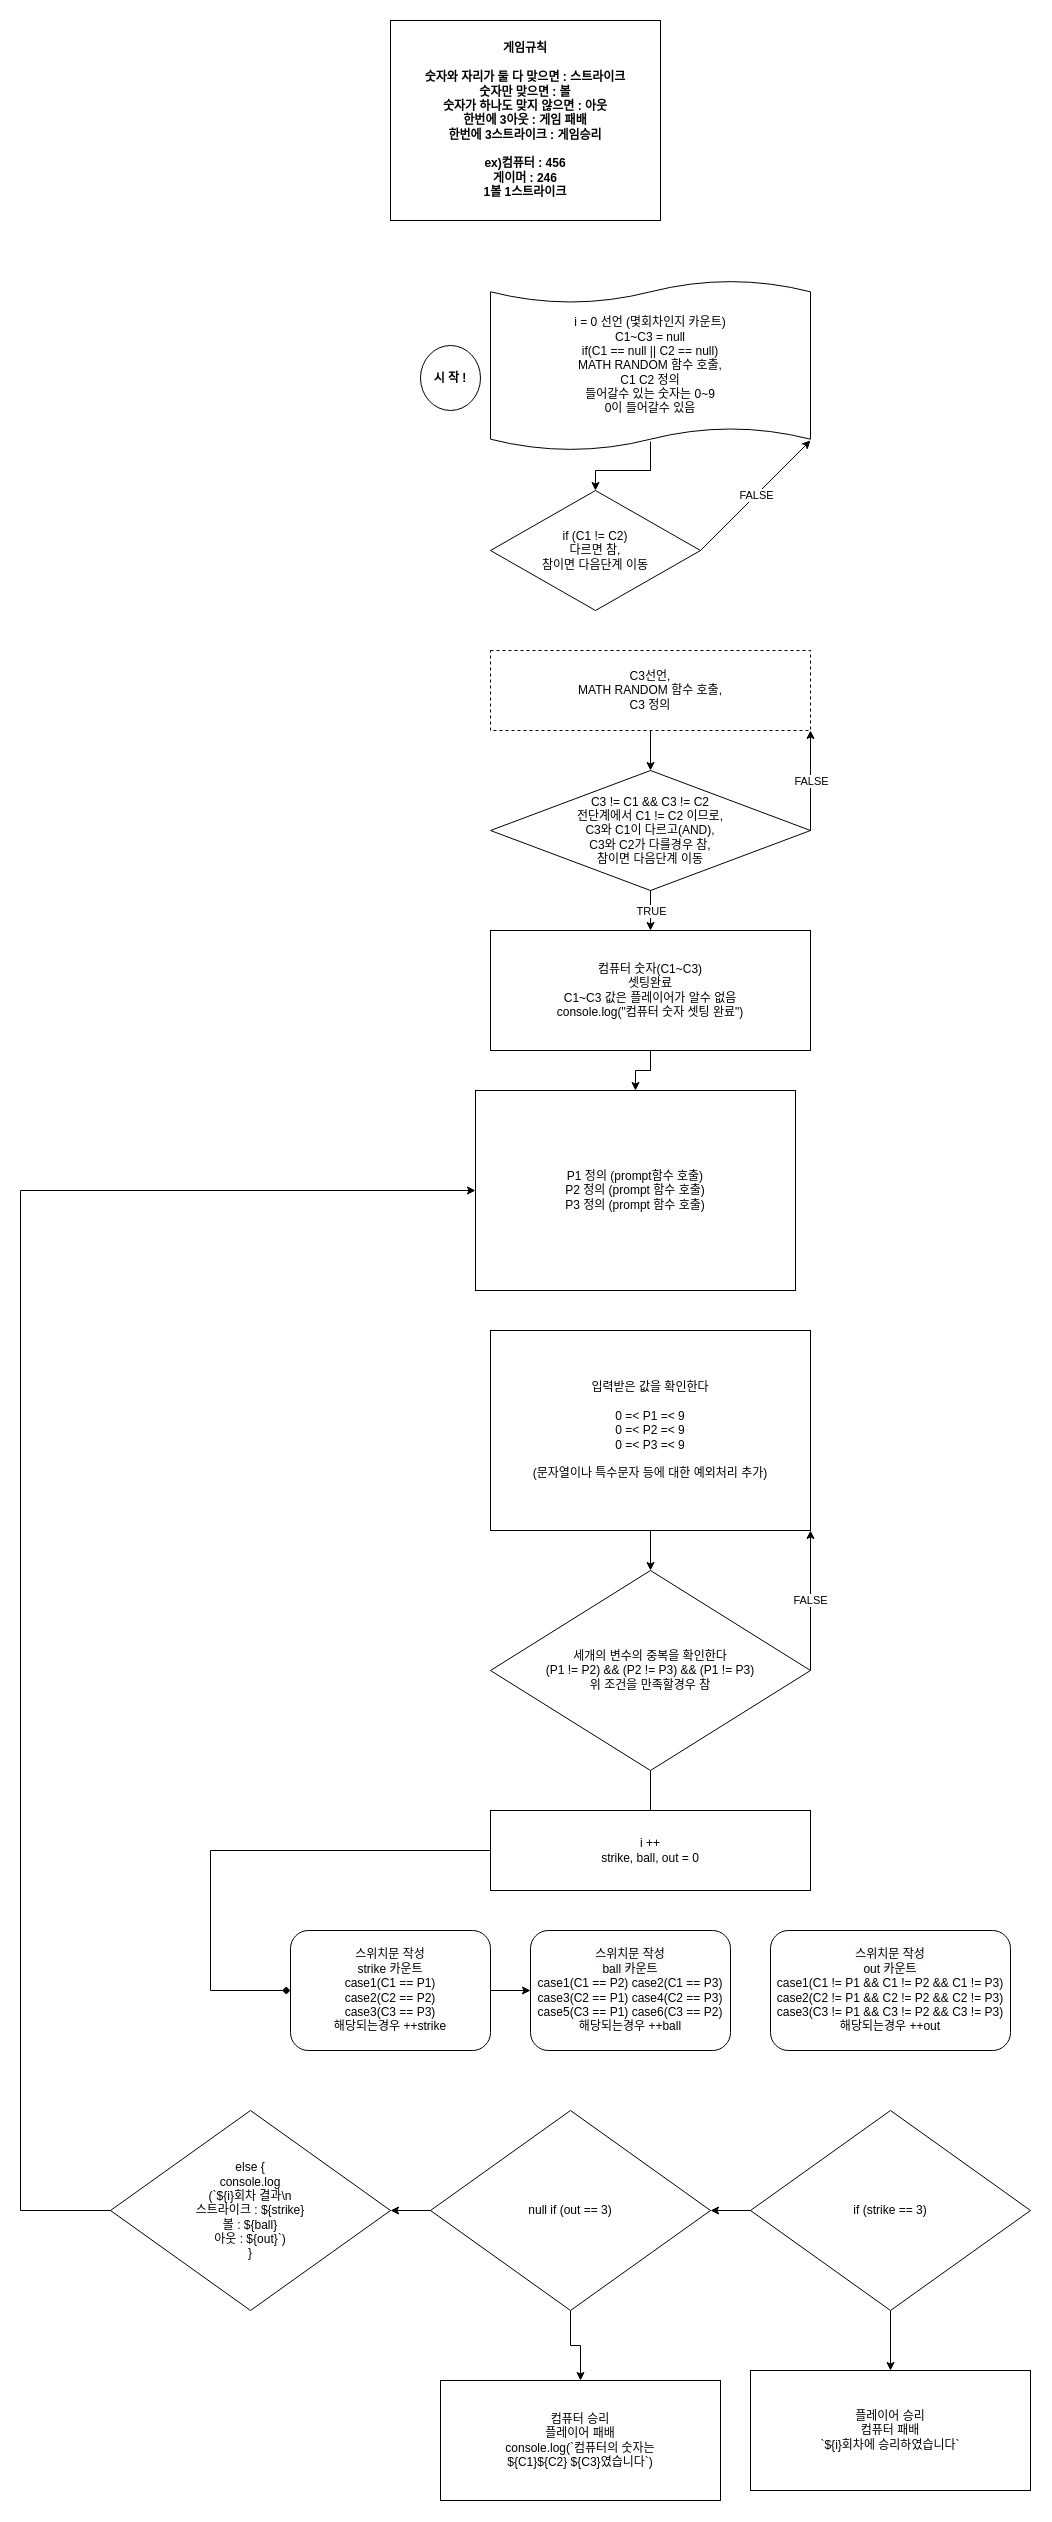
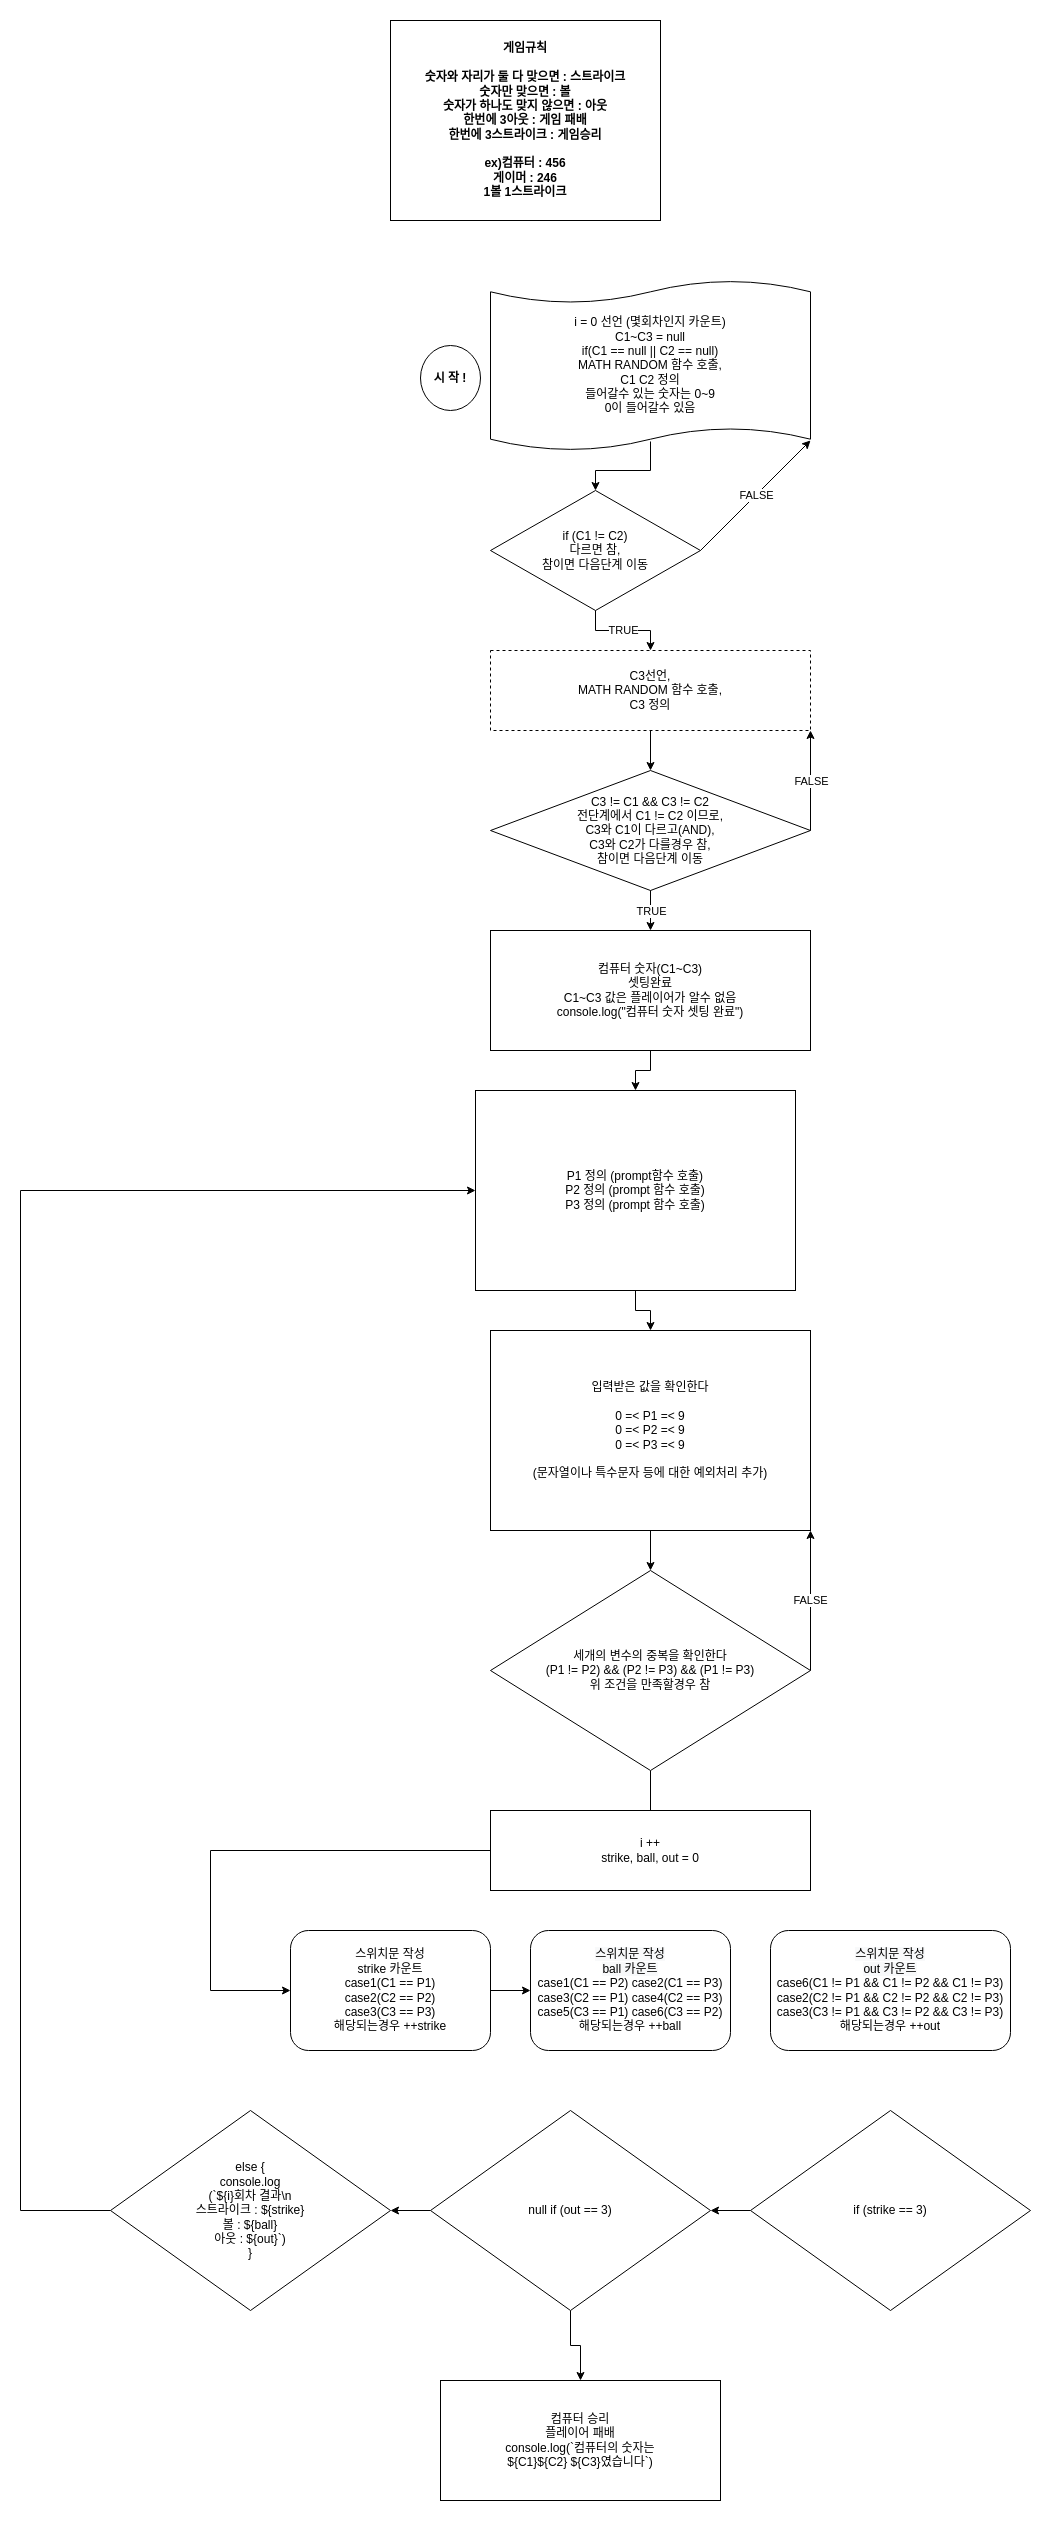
edge "if (C1 != C2) 다르면 참, 참이면 다음단계 이동" -> "C3선언, MATH RANDOM 함수 호출, C3 정의": added, label "TRUE"
edge "P1 정의 (prompt함수 호출) P2 정의 (prompt 함수 호출) P3 정의 (prompt 함수 호출)" -> "입력받은 값을 확인한다 0 =< P1 =< 9 0 =< P2 =< 9 0 =< P3 =< 9 (문자열이나 특수문자 등에 대한 예외처리 추가)": added
edge "i ++ strike, ball, out = 0" -> "스위치문 작성 strike 카운트 case1(C1 == P1) case2(C2 == P2) case3(C3 == P3) 해당되는경우 ++strike": arrowhead diamond -> classic
node "스위치문 작성out 카운트 case1(C1 != P1 && C1 != P2 && C1 != P3) case2(C2 != P1 && C2 != P2 && C2 != P3) case3(C3 != P1 && C3 != P2 && C3 != P3) 해당되는경우 ++out": label "스위치문 작성out 카운트 case1(C1 != P1 && C1 != P2 && C1 != P3) case2(C2 != P1 && C2 != P2 && C2 != P3) case3(C3 != P1 && C3 != P2 && C3 != P3) 해당되는경우 ++out" -> "스위치문 작성out 카운트 case6(C1 != P1 && C1 != P2 && C1 != P3) case2(C2 != P1 && C2 != P2 && C2 != P3) case3(C3 != P1 && C3 != P2 && C3 != P3) 해당되는경우 ++out"
edge "if (strike == 3)" -> "플레이어 승리 컴퓨터 패배 `${i}회차에 승리하였습니다`": removed
node "플레이어 승리 컴퓨터 패배 `${i}회차에 승리하였습니다`": removed
